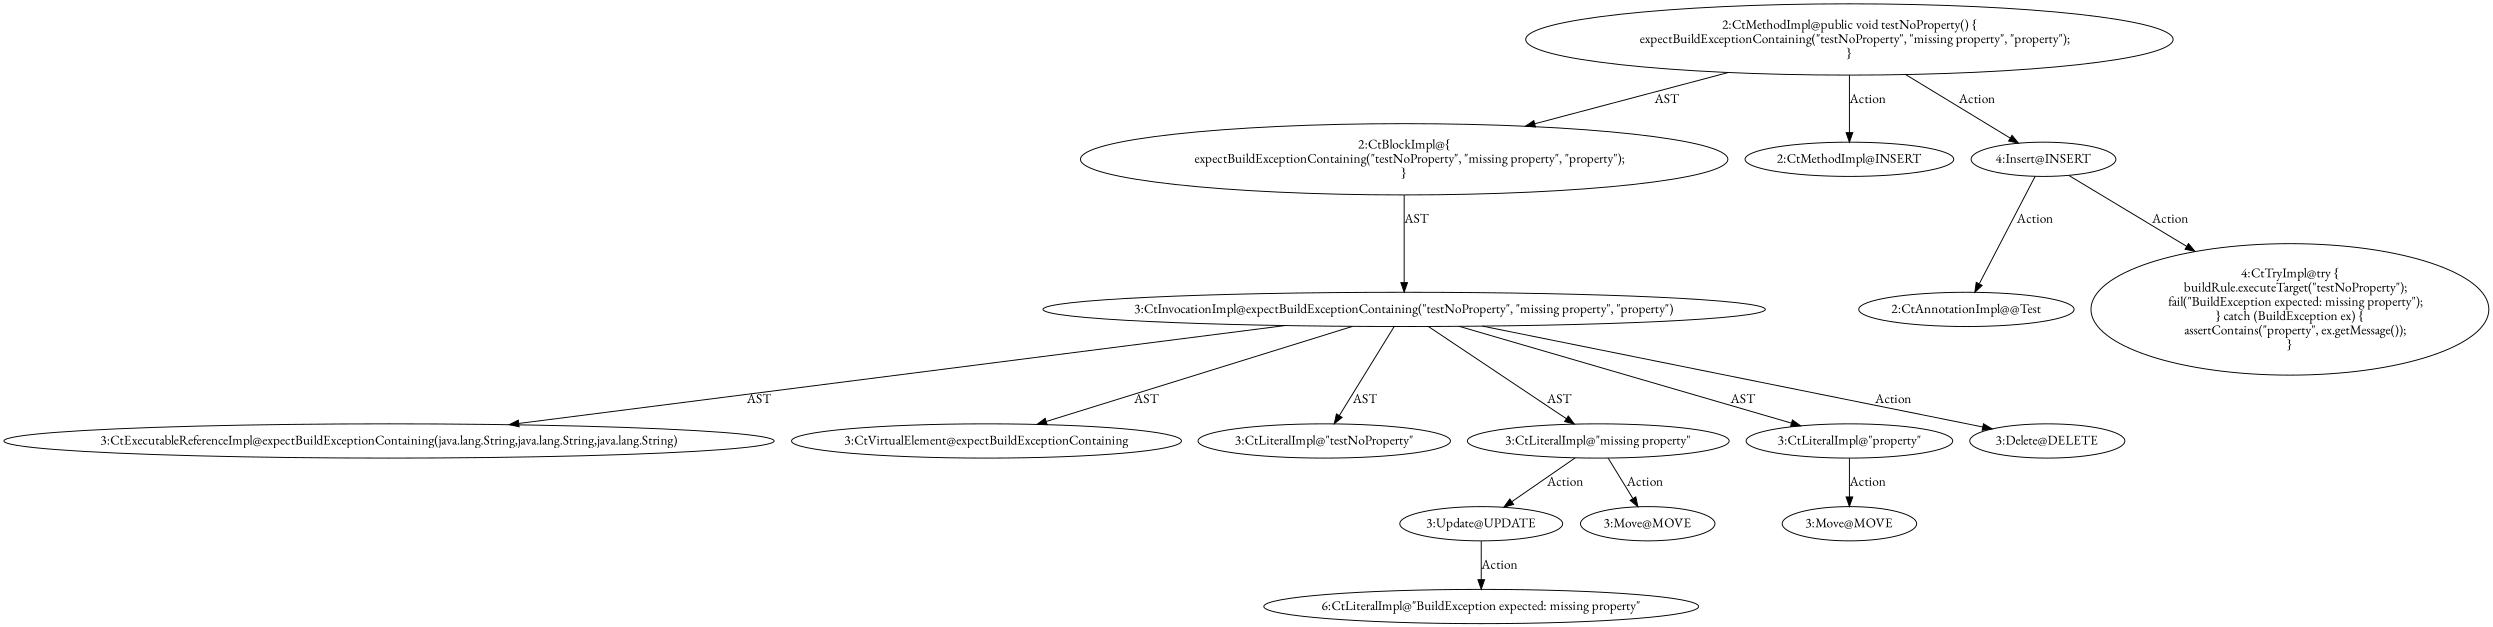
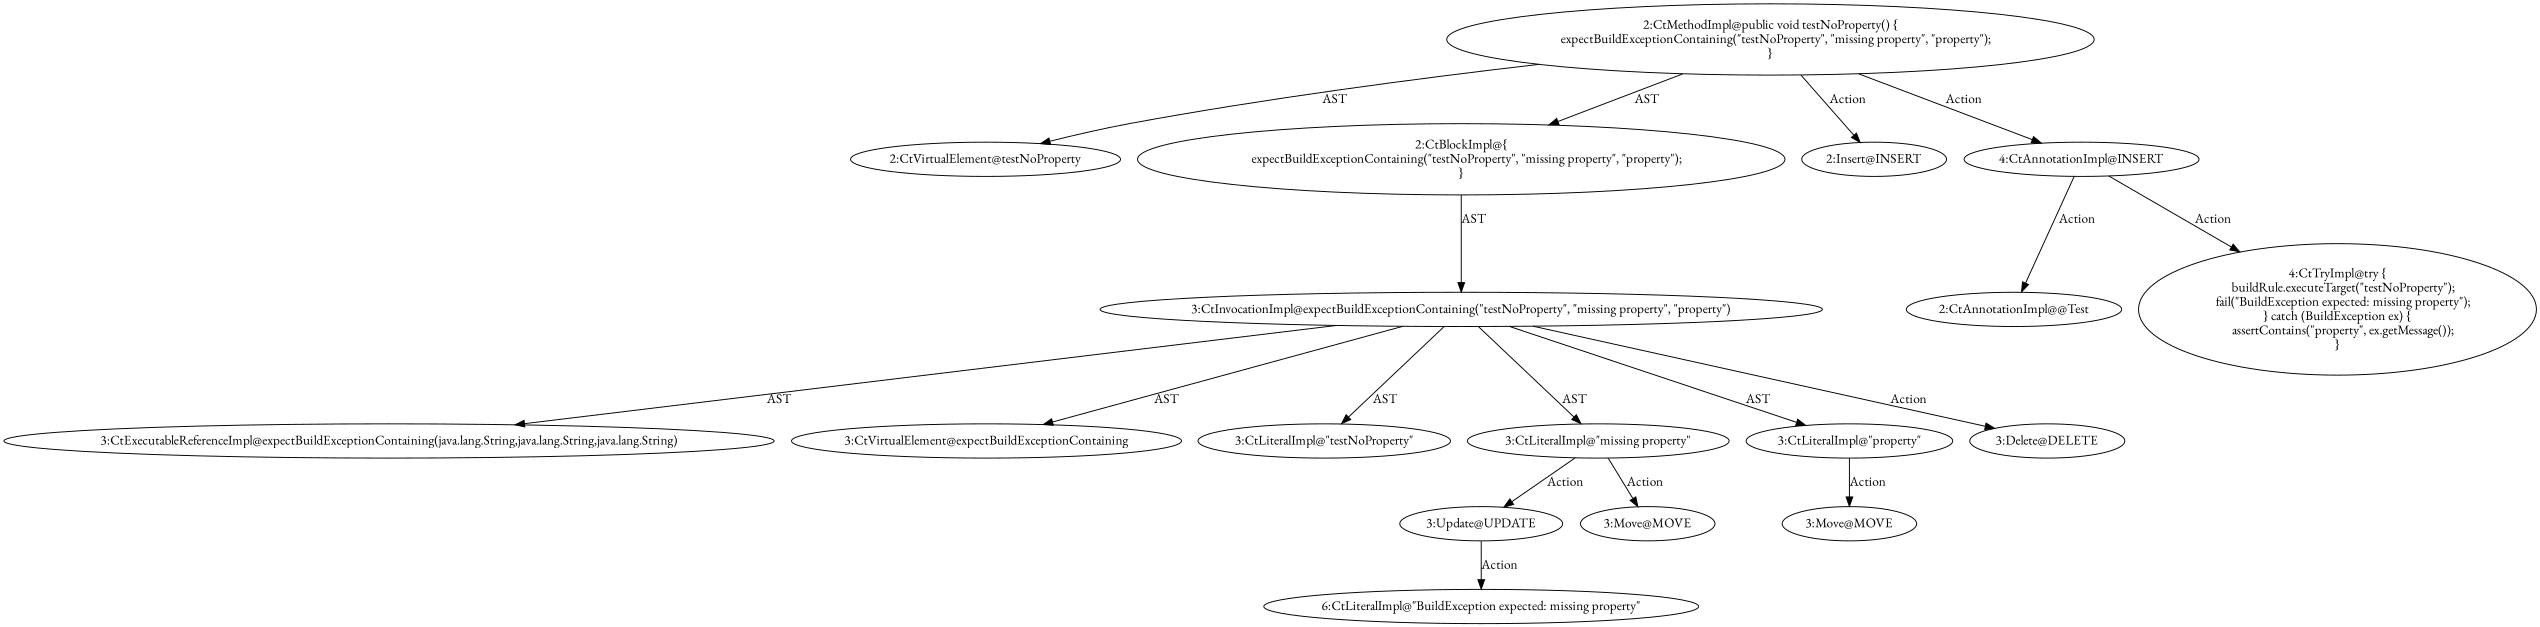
node "2:CtVirtualElement@testNoProperty": added
node "2:CtMethodImpl@INSERT": label "2:CtMethodImpl@INSERT" -> "2:Insert@INSERT"
node "4:Insert@INSERT": label "4:Insert@INSERT" -> "4:CtAnnotationImpl@INSERT"
